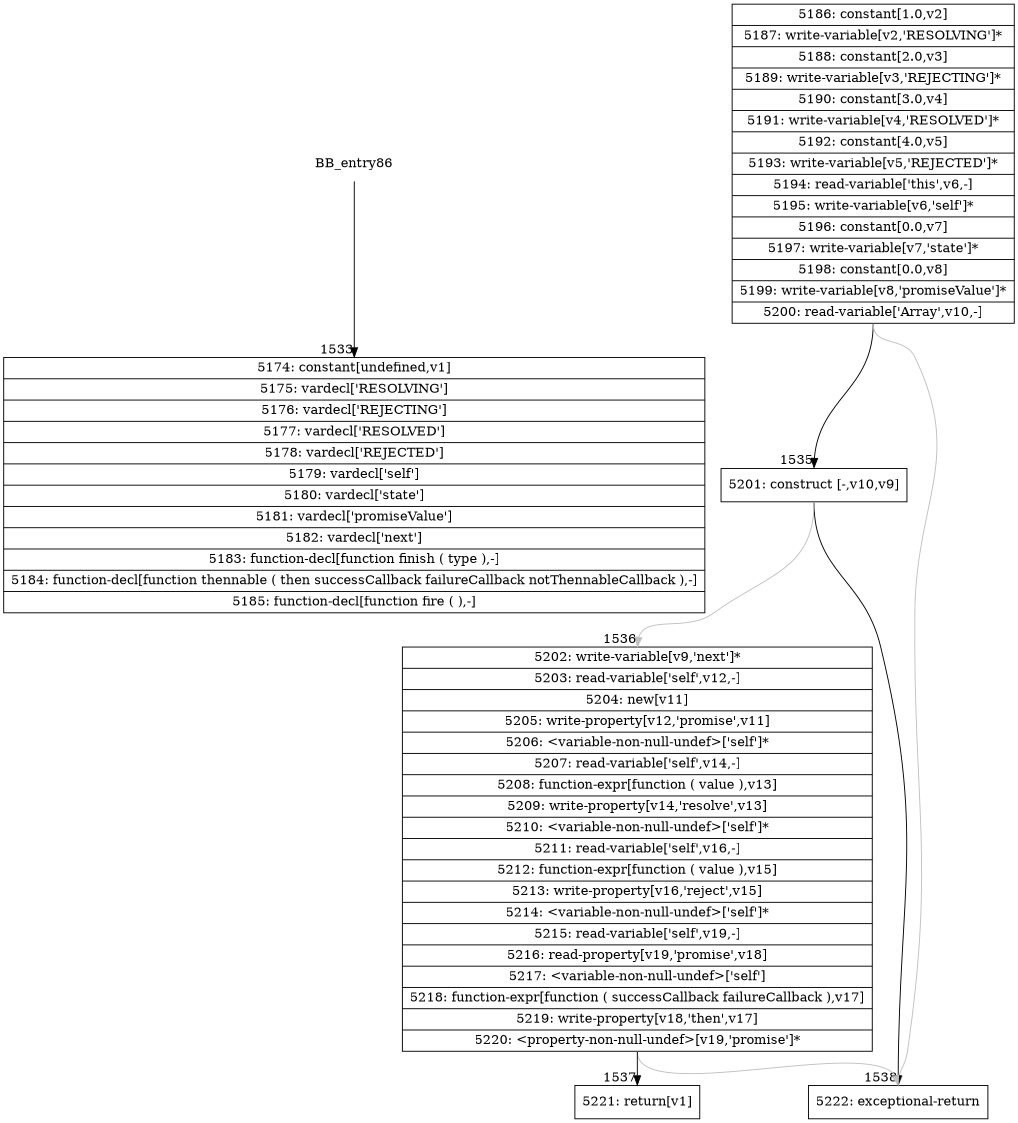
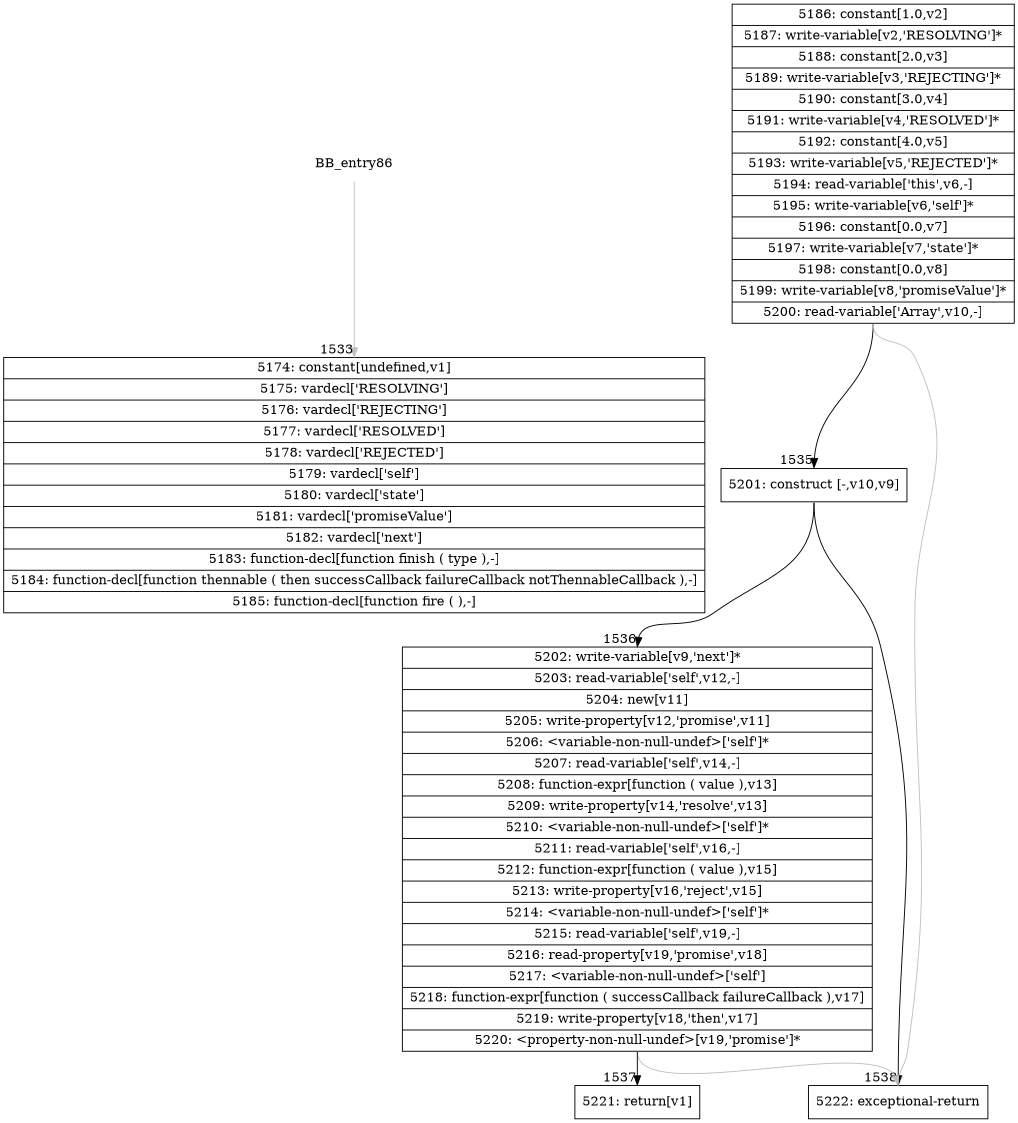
edge "BB_entry86" -> "5174: constant[undefined,v1]": color black -> gray
edge "5201: construct [-,v10,v9]" -> "5202: write-variable[v9,'next']*": color gray -> black
